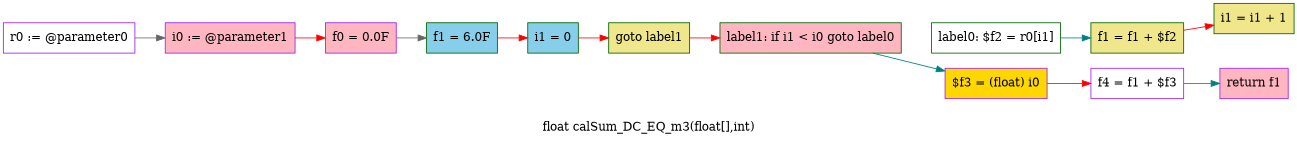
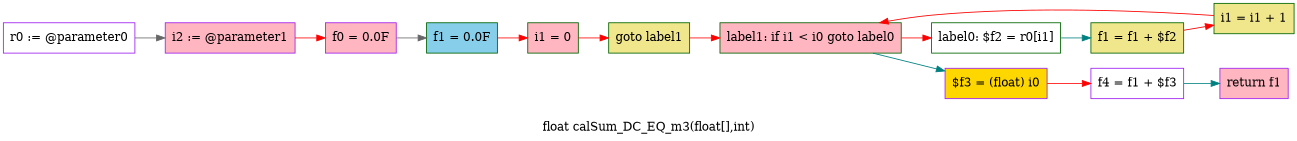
edge "i1 = i1 + 1" -> "label1: if i1 < i0 goto label0": added
node "i0 := @parameter1": label "i0 := @parameter1" -> "i2 := @parameter1"
node "f1 = 6.0F": label "f1 = 6.0F" -> "f1 = 0.0F"
node "i1 = 0": fillcolor skyblue -> lightpink
edge "label1: if i1 < i0 goto label0" -> "label0: $f2 = r0[i1]": added
